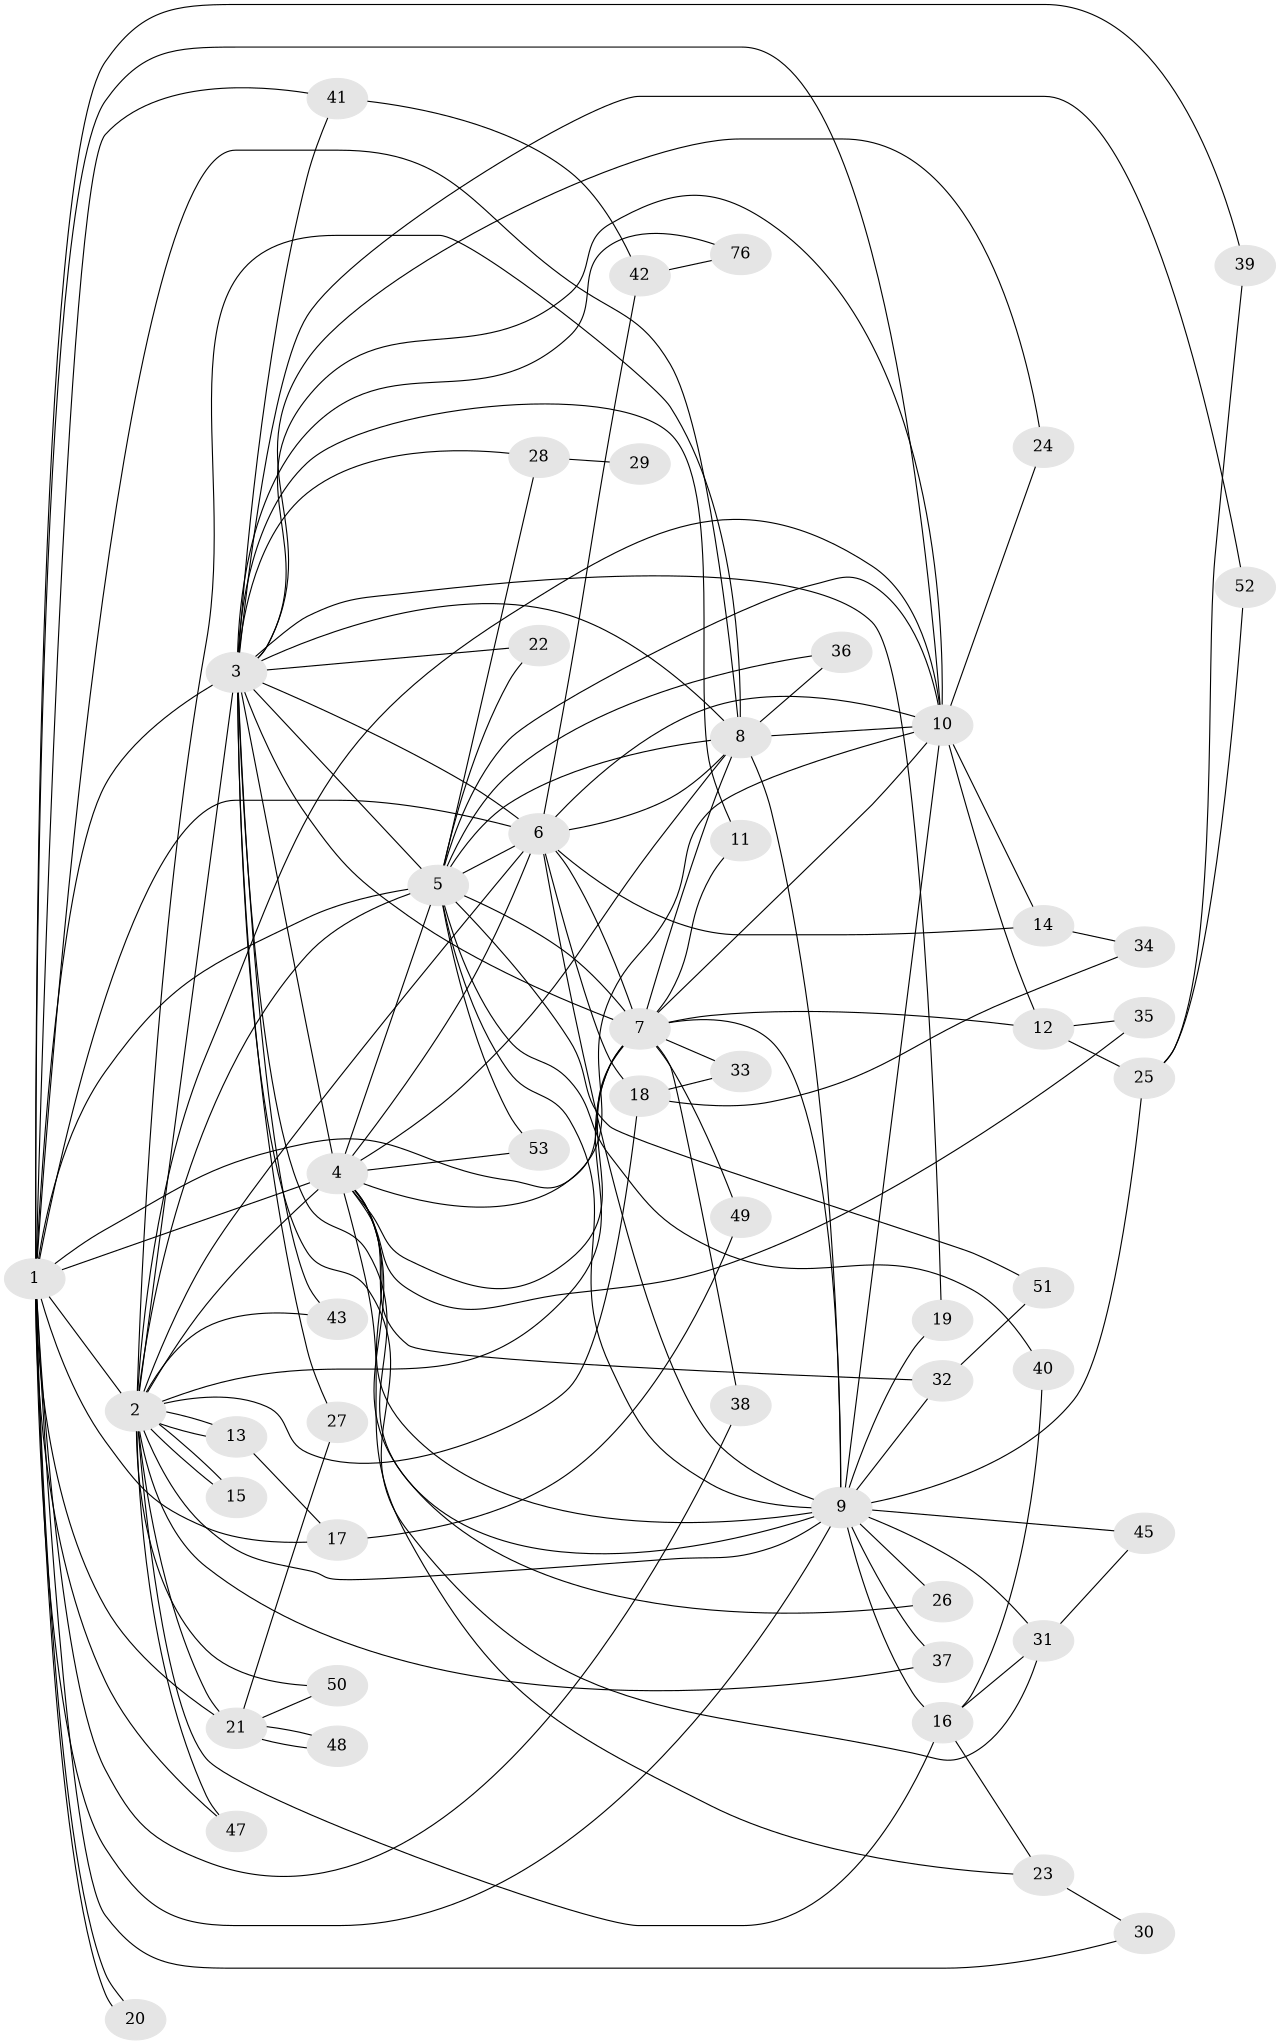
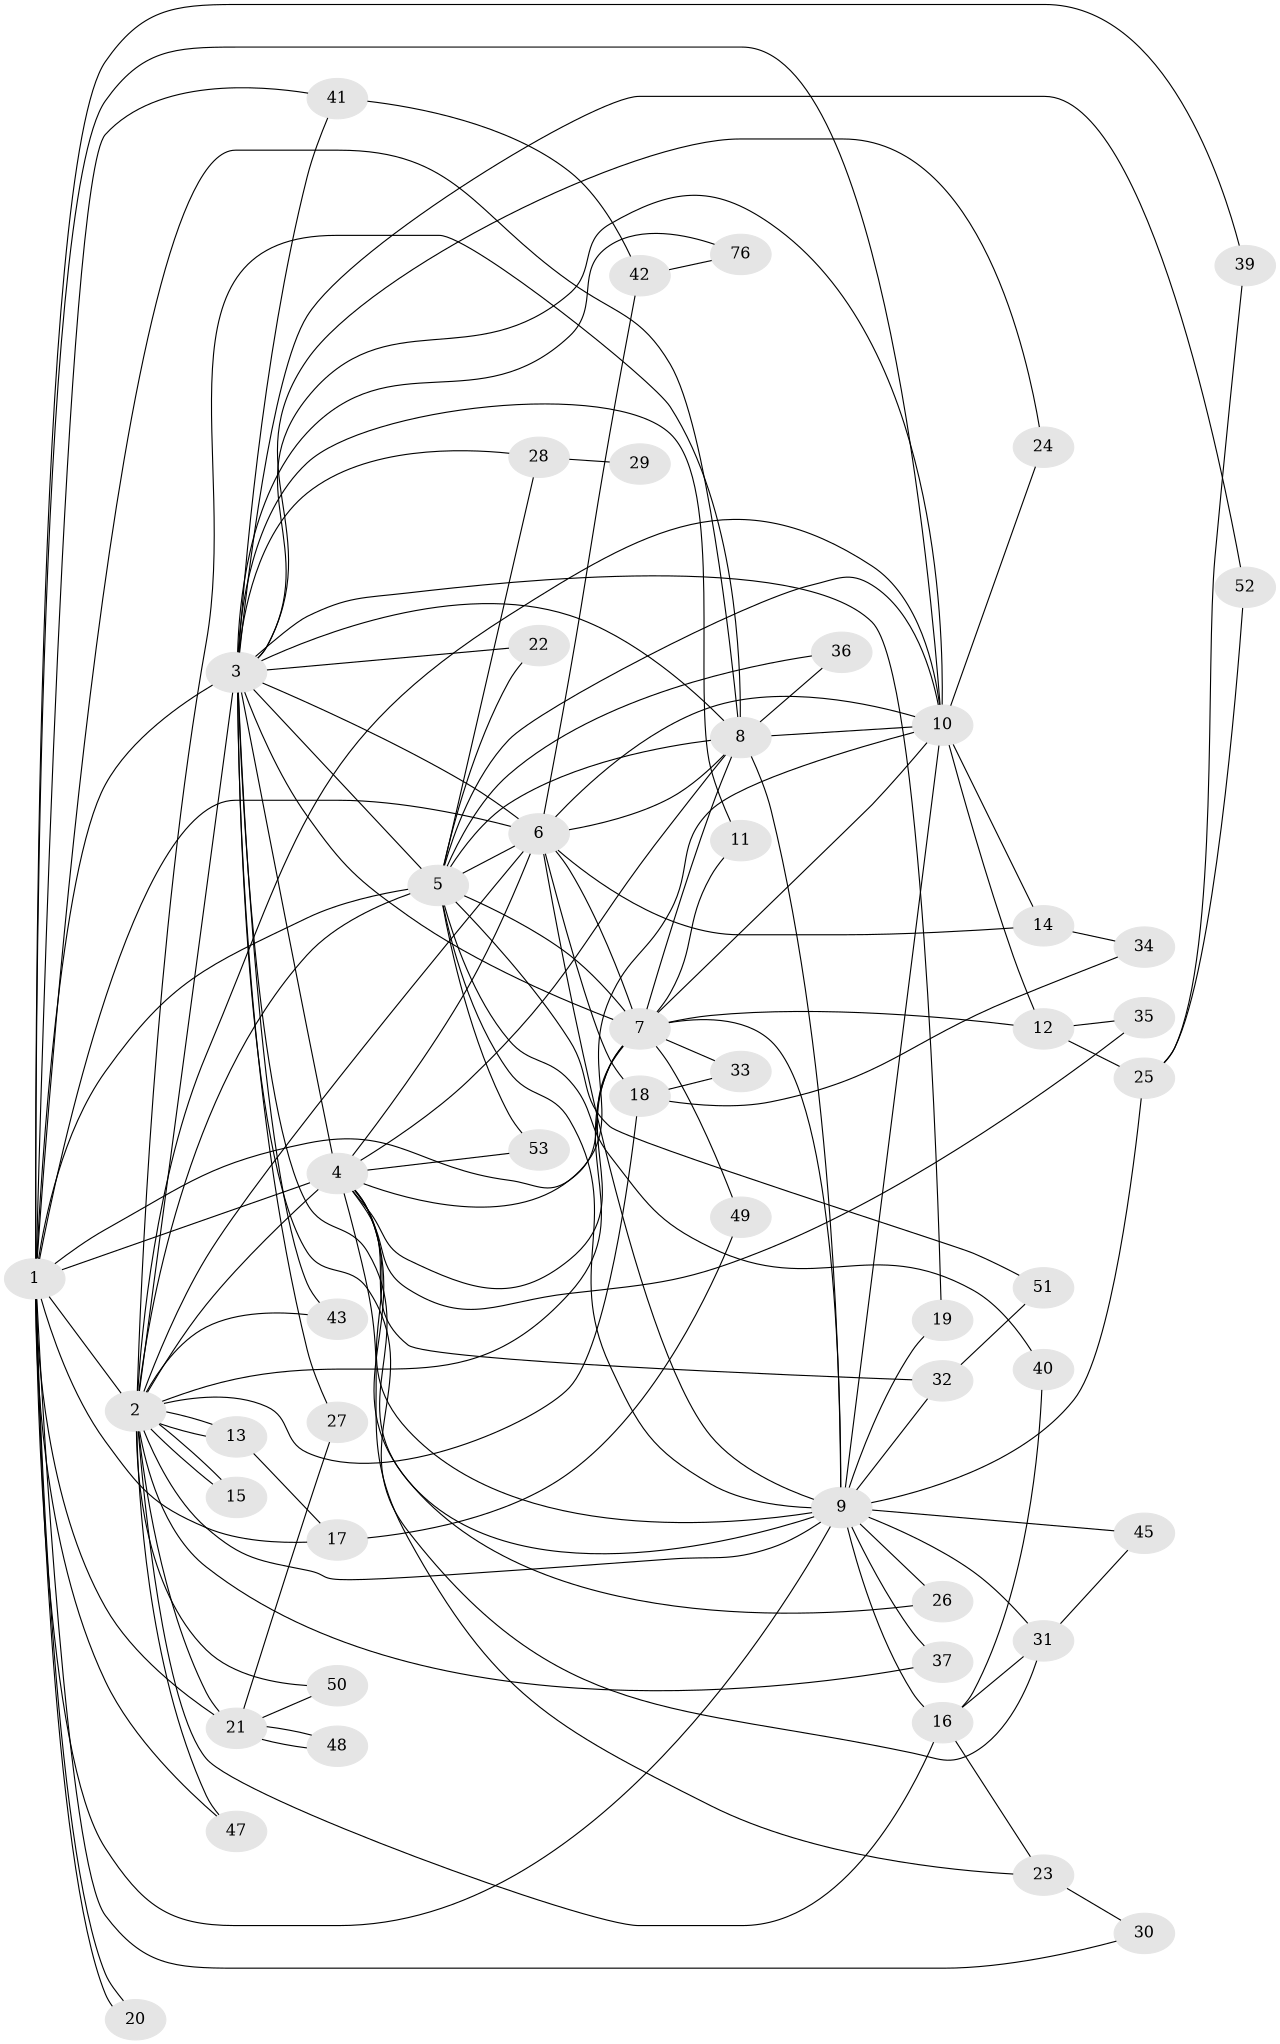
edge "5" -- "4": removed
node "38": removed
